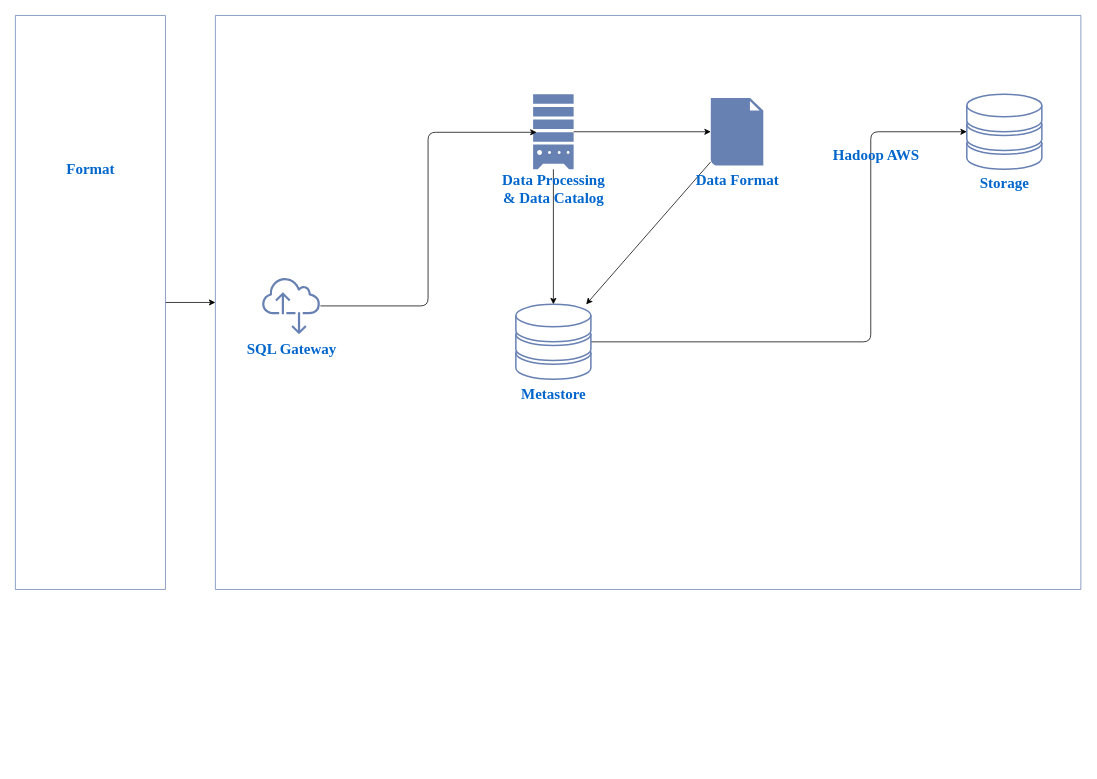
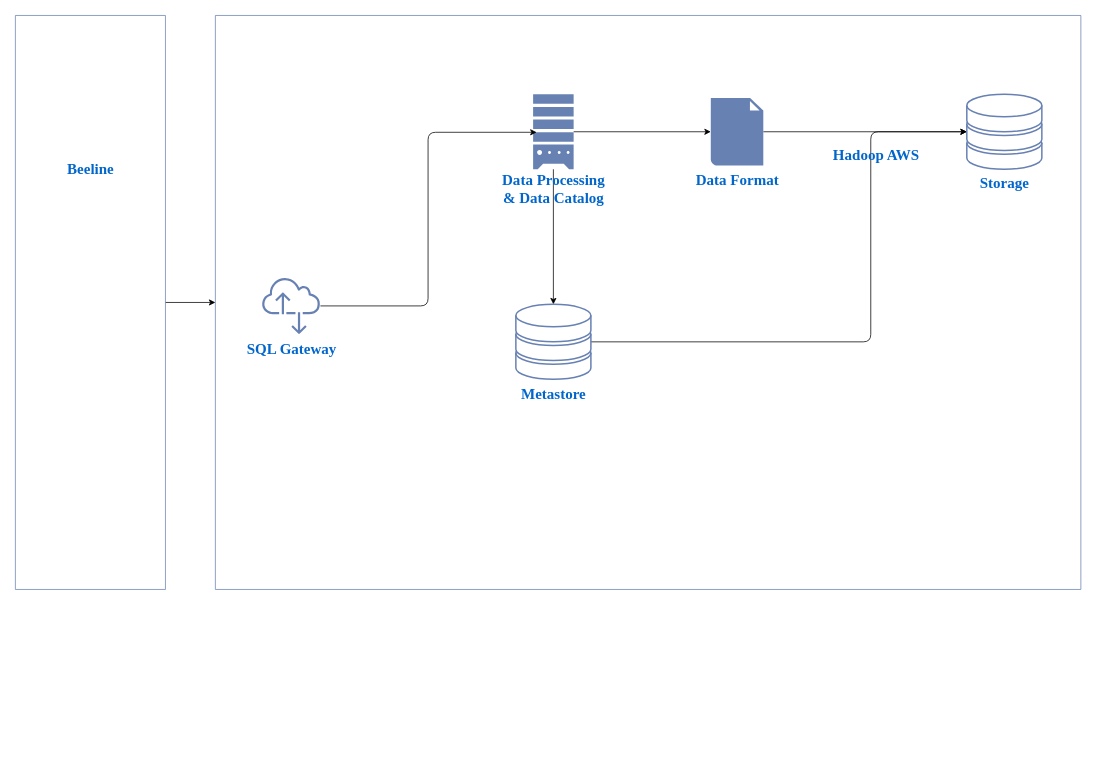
node "Format": label "Format" -> "Beeline"
edge "Data Format" -> "Metastore": now "Data Format" -> "Storage"
